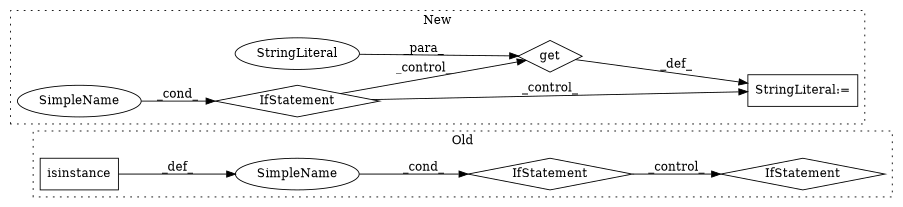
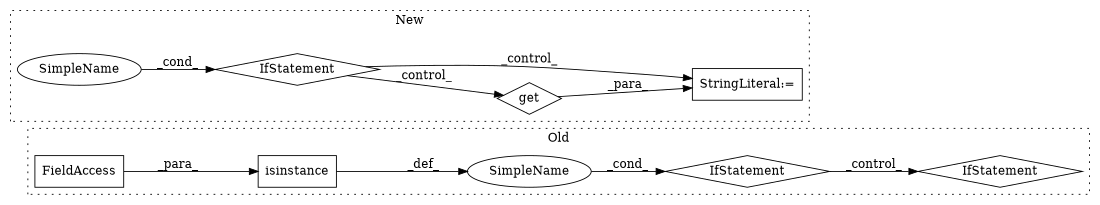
node "StringLiteral": removed
edge "get" -> "StringLiteral:=": label "_def_" -> "_para_"
node "FieldAccess": added
